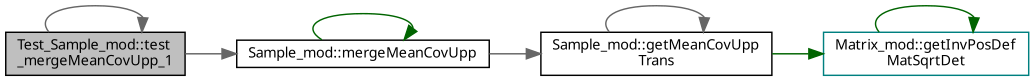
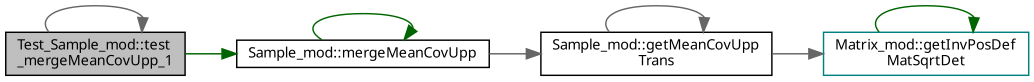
edge "Test_Sample_mod::test _mergeMeanCovUpp_1" -> "Sample_mod::mergeMeanCovUpp": color gray40 -> darkgreen
edge "Sample_mod::getMeanCovUpp Trans" -> "Matrix_mod::getInvPosDef MatSqrtDet": color darkgreen -> gray40
